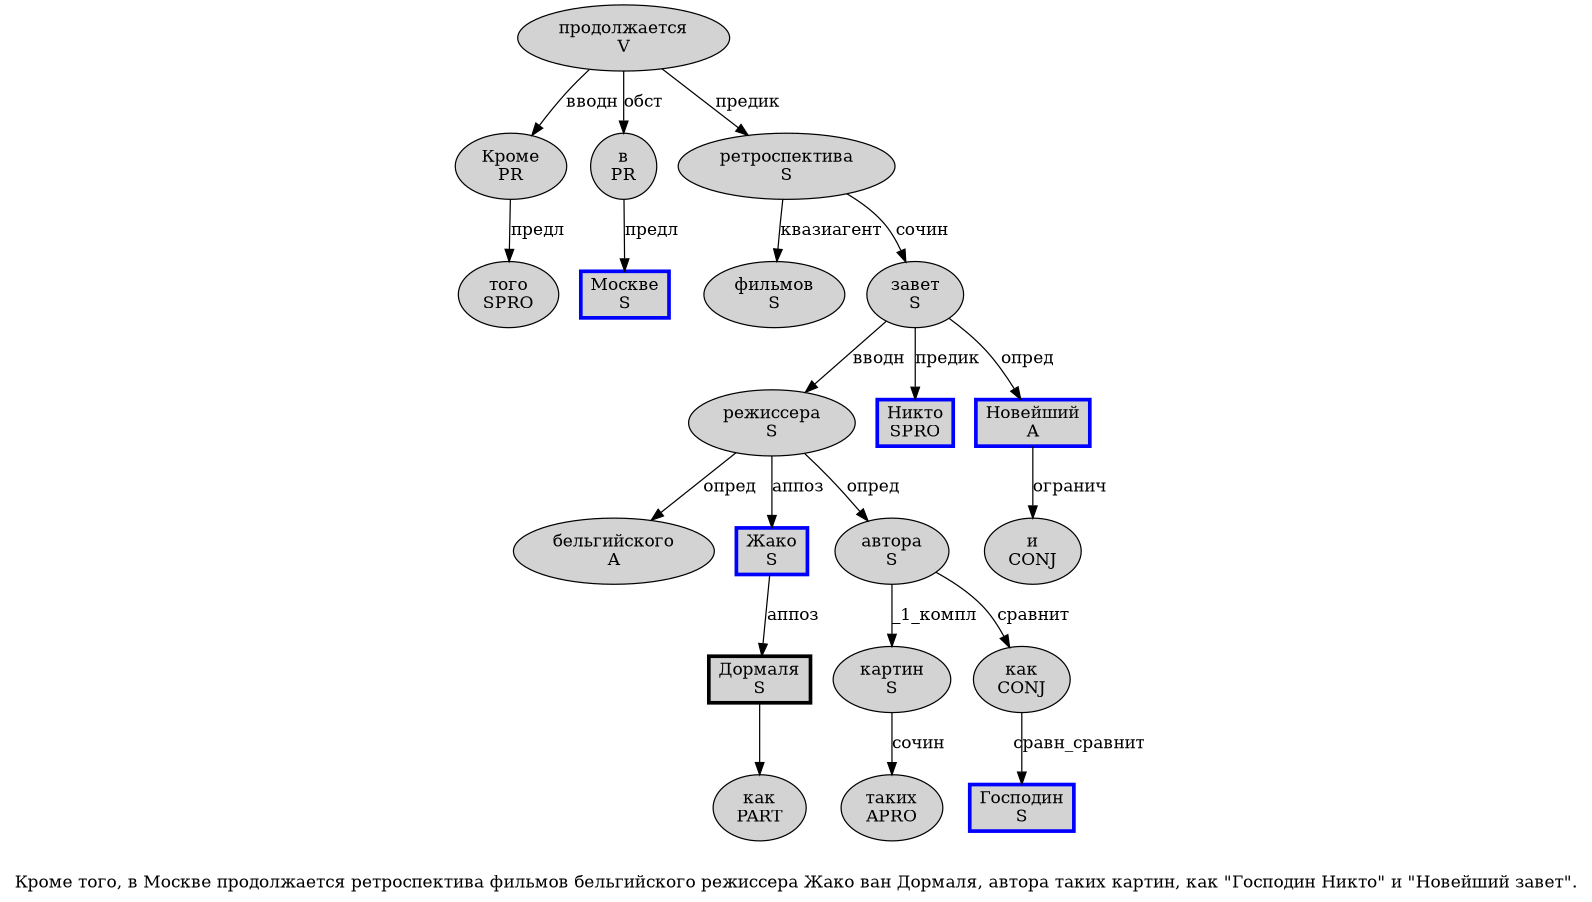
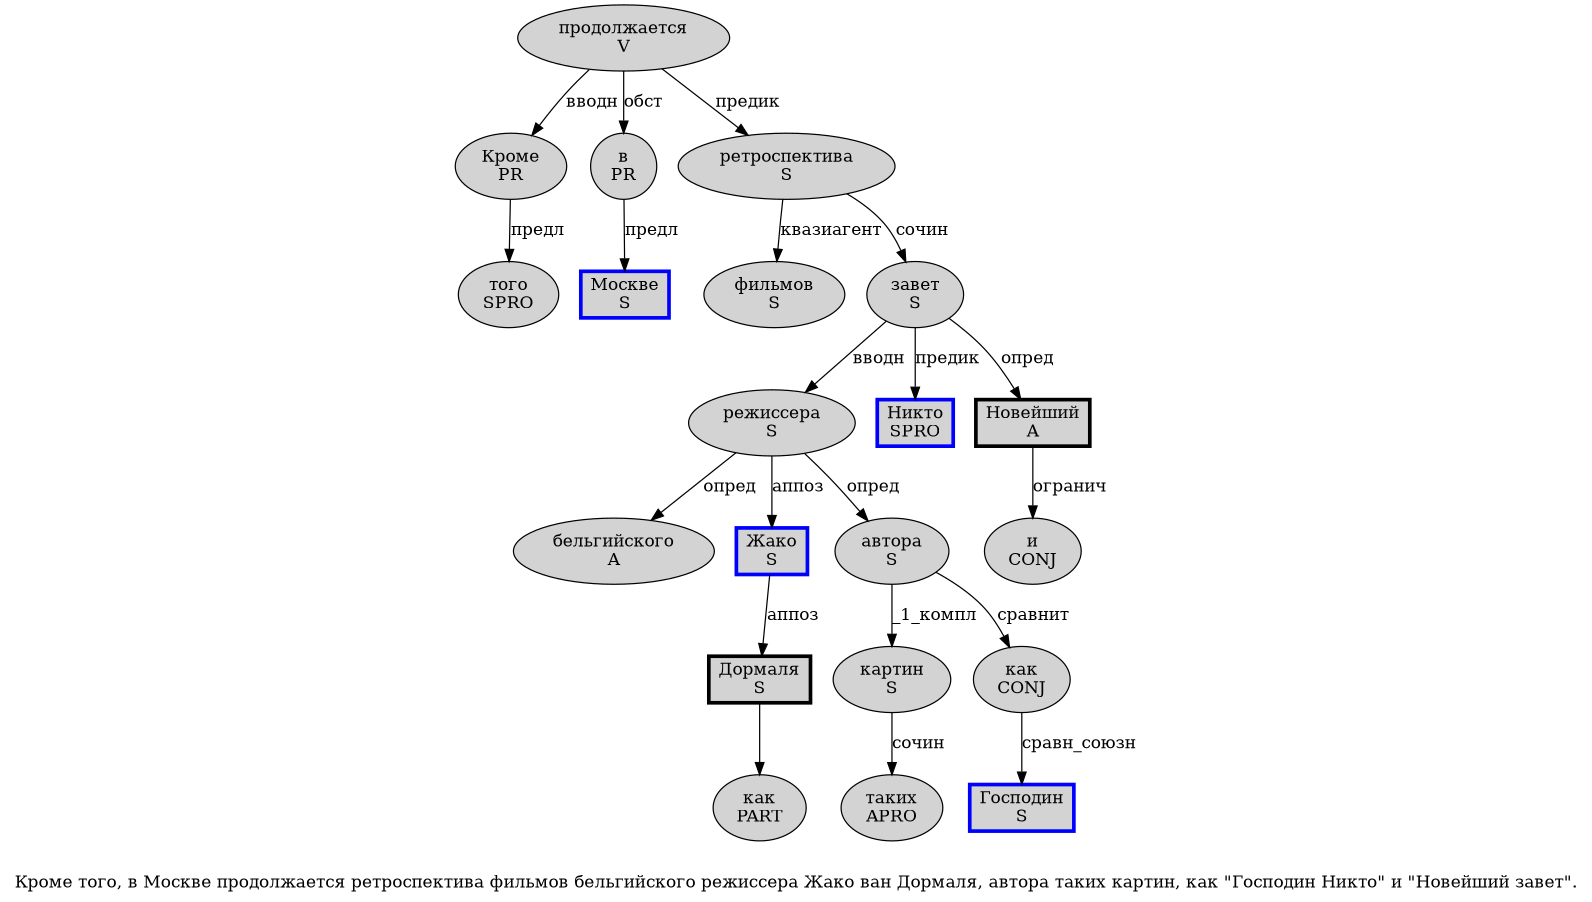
node "Новейший A": color blue -> black
edge "как CONJ" -> "Господин S": label "сравн_сравнит" -> "сравн_союзн"
